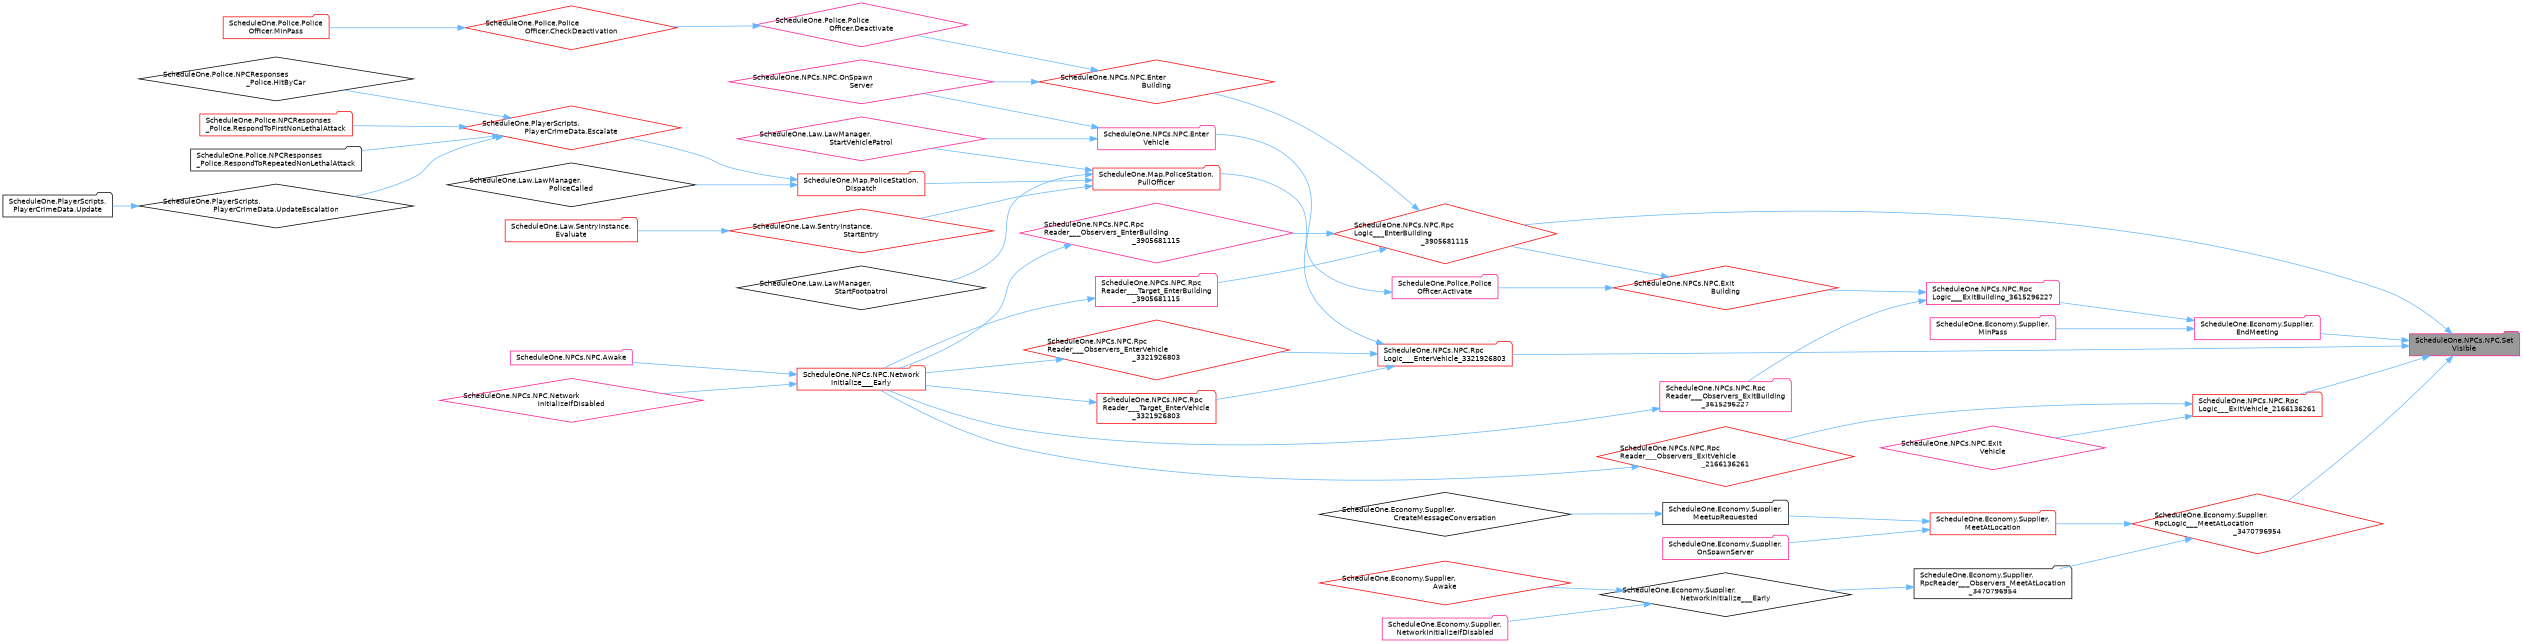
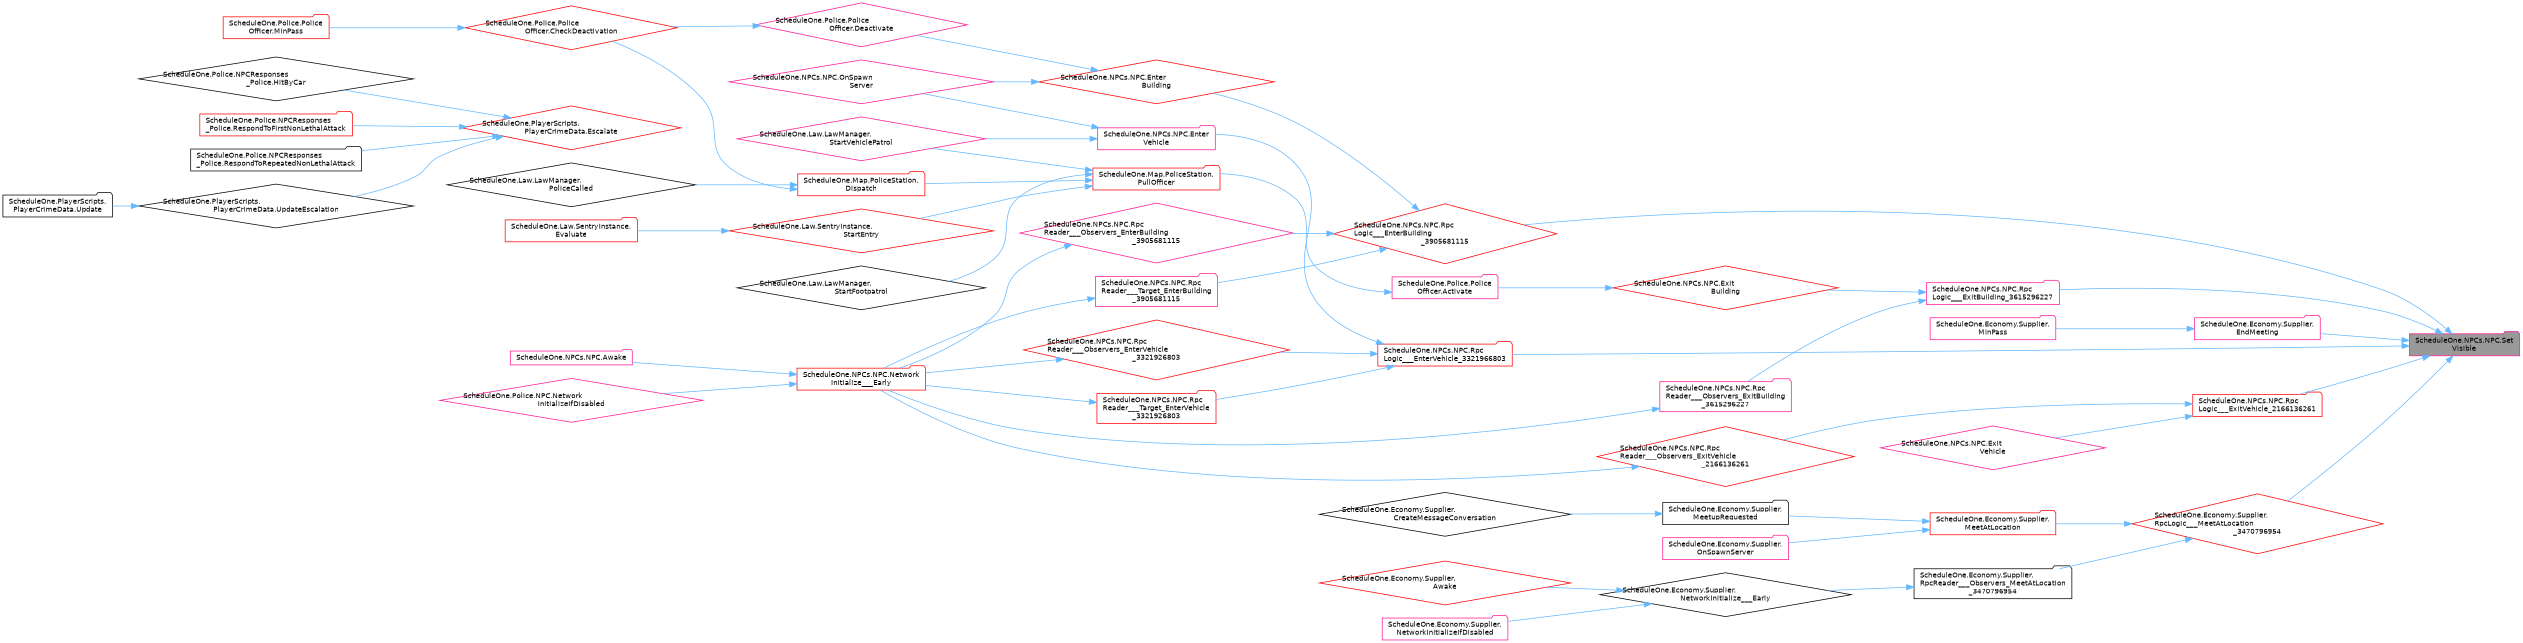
edge "ScheduleOne.PlayerScripts. PlayerCrimeData.Escalate" -> "ScheduleOne.Map.PoliceStation. Dispatch": now "ScheduleOne.Police.Police Officer.CheckDeactivation" -> "ScheduleOne.Map.PoliceStation. Dispatch"
edge "ScheduleOne.NPCs.NPC.Rpc Logic___EnterBuilding _3905681115" -> "ScheduleOne.NPCs.NPC.Exit Building": removed
edge "ScheduleOne.NPCs.NPC.Rpc Logic___ExitBuilding_3615296227" -> "ScheduleOne.Economy.Supplier. EndMeeting": now "ScheduleOne.NPCs.NPC.Rpc Logic___ExitBuilding_3615296227" -> "ScheduleOne.NPCs.NPC.Set Visible"
node "ScheduleOne.NPCs.NPC.Rpc Logic___EnterVehicle_3321926803": label "ScheduleOne.NPCs.NPC.Rpc Logic___EnterVehicle_3321926803" -> "ScheduleOne.NPCs.NPC.Rpc Logic___EnterVehicle_3321966803"
node "ScheduleOne.NPCs.NPC.Network InitializeIfDisabled": label "ScheduleOne.NPCs.NPC.Network InitializeIfDisabled" -> "ScheduleOne.Police.NPC.Network InitializeIfDisabled"
